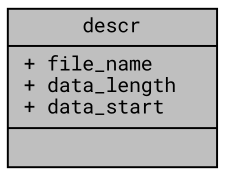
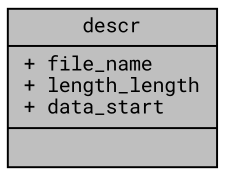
node "descr": text "+ data_length" -> "+ length_length"
